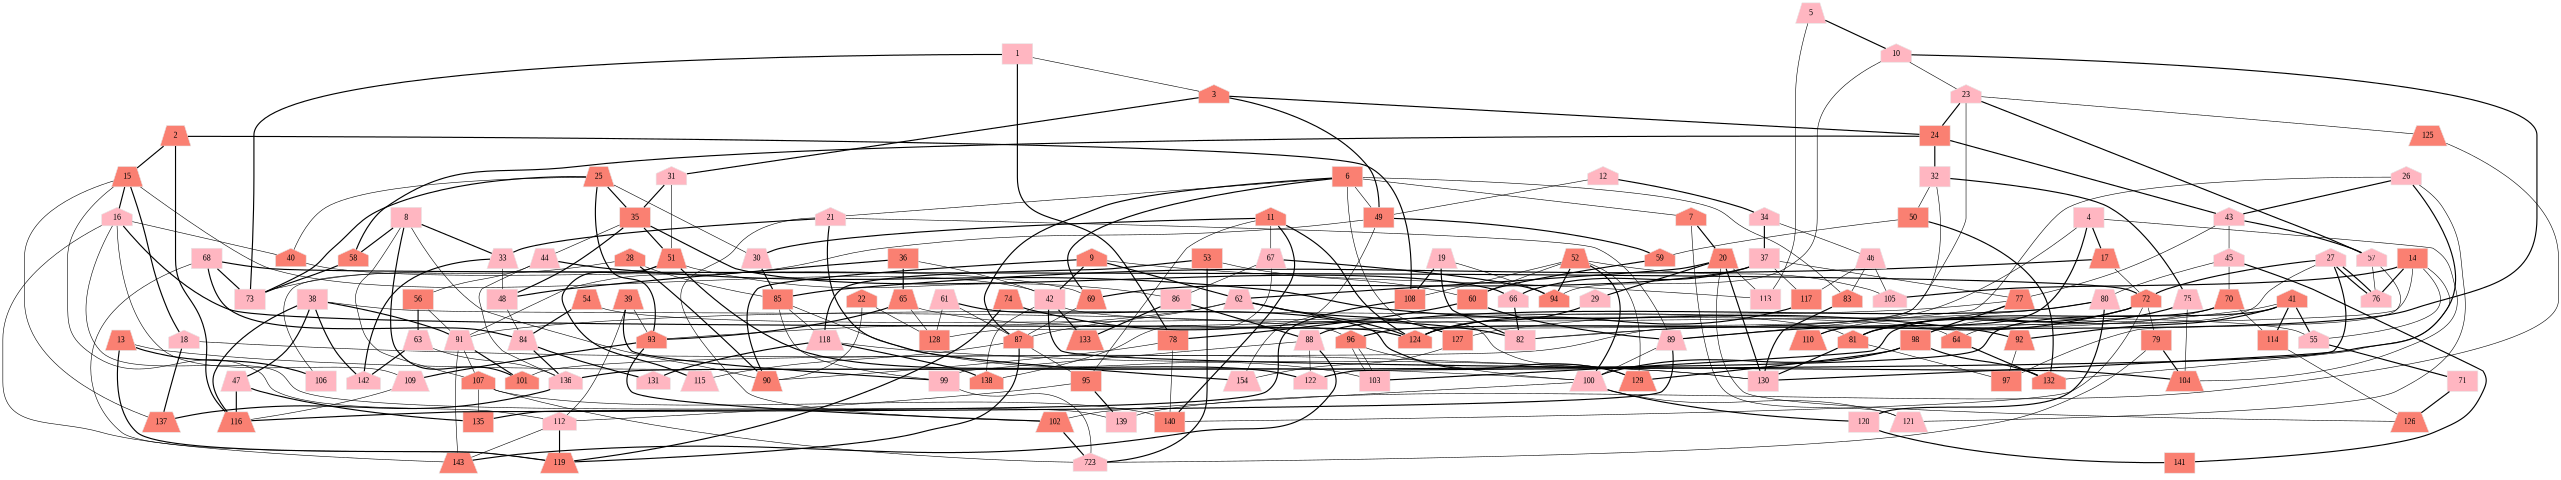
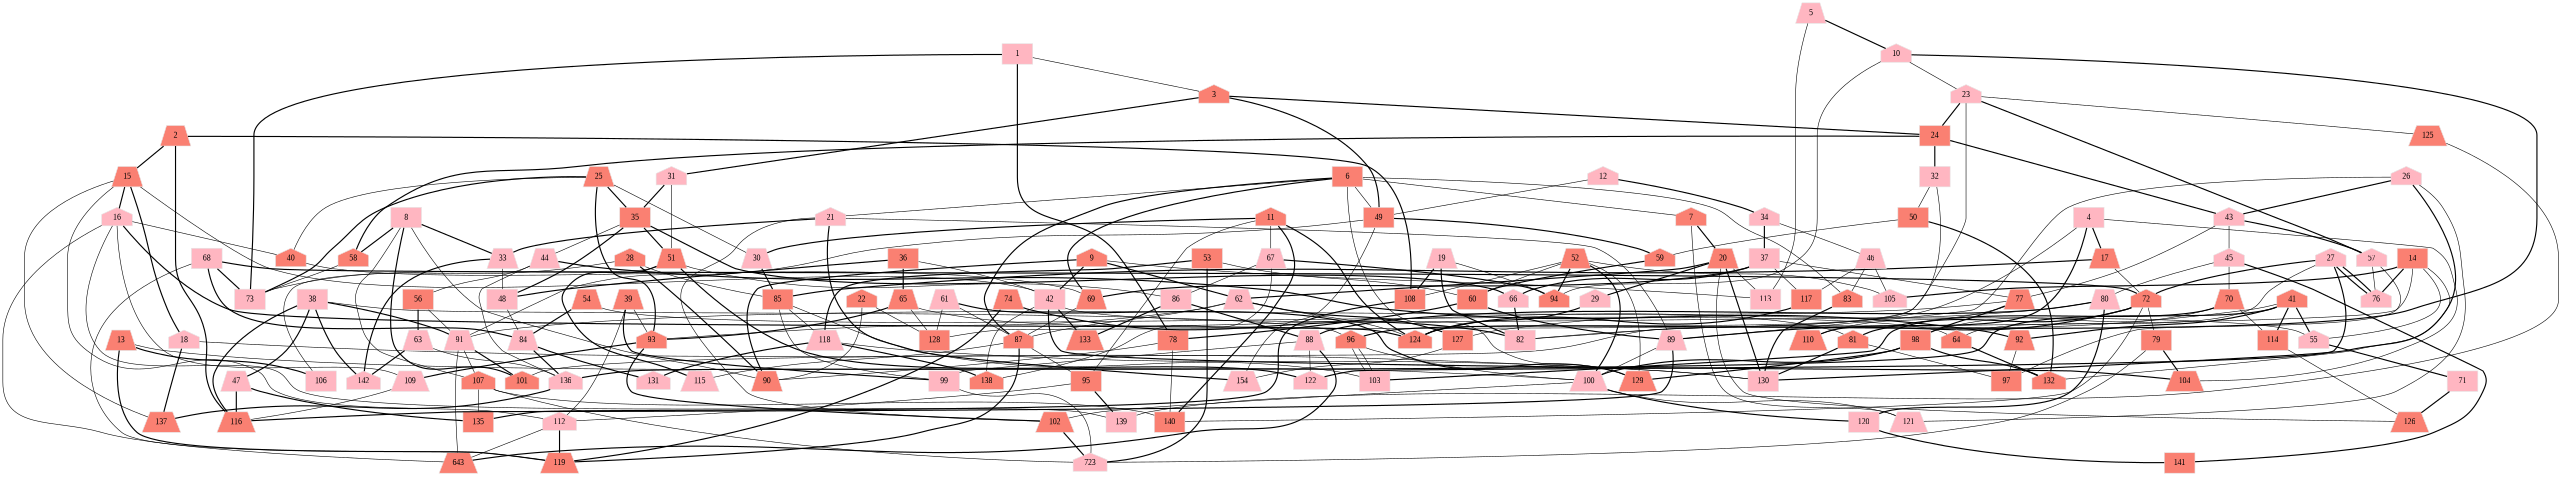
edge "58" -- "73": style bold -> solid
node "75": removed
edge "62" -- "124": style bold -> solid
node "143": label "143" -> "643"
